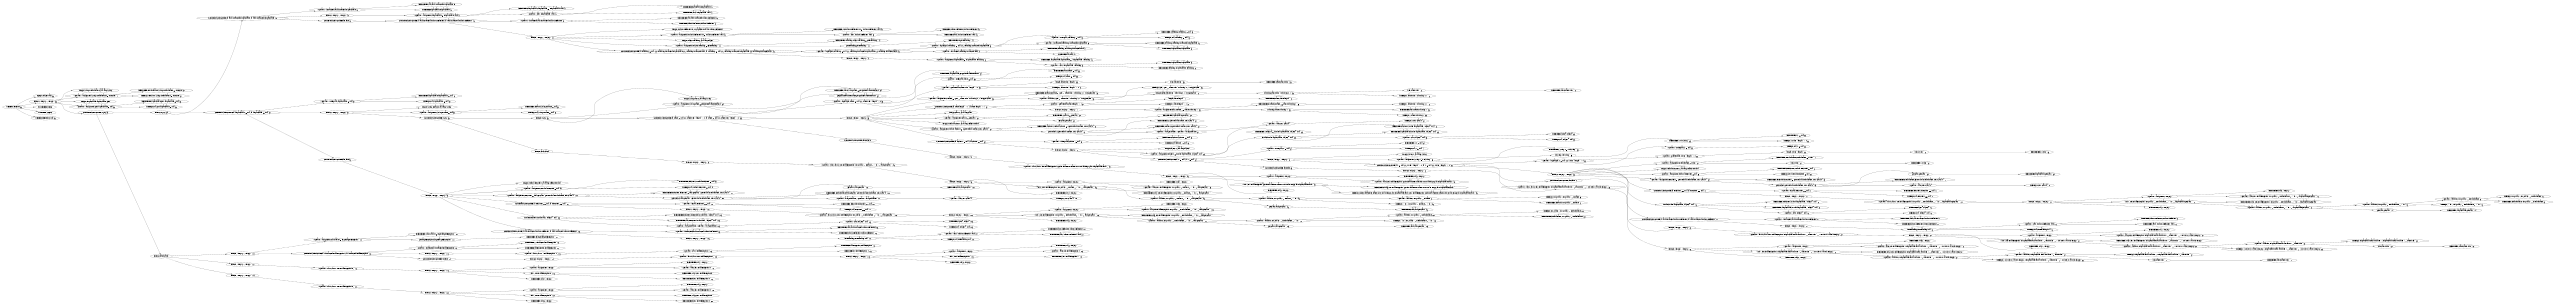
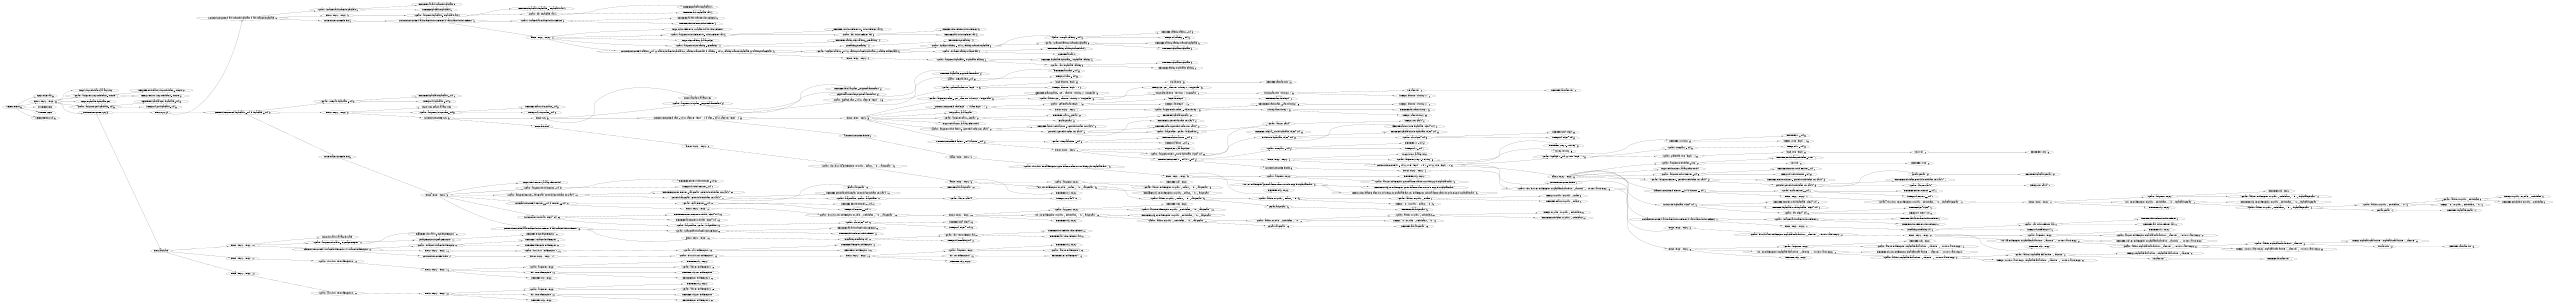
node "(LOCAL,Throwable t: java.lang.Throwable)": added
